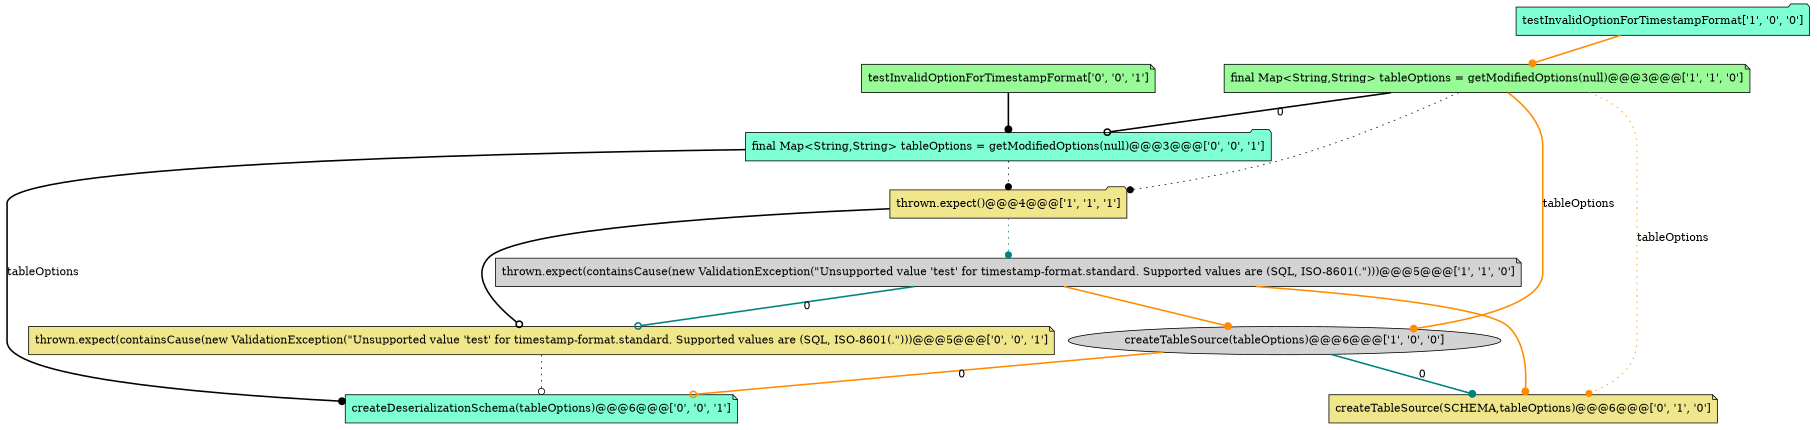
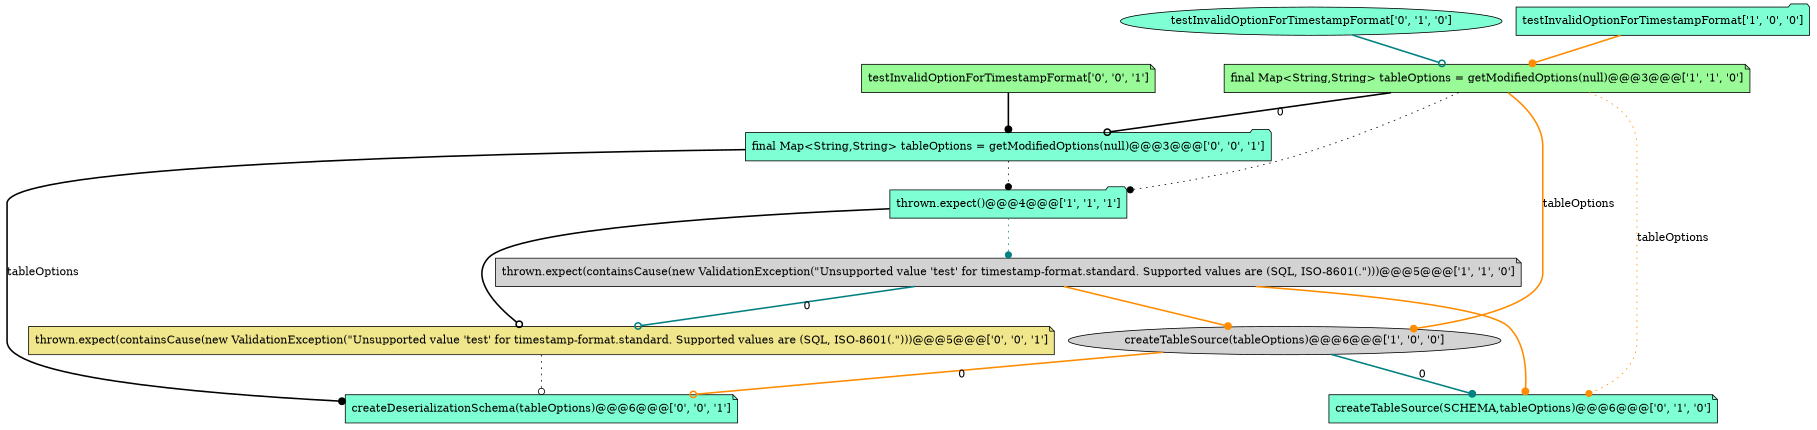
node "testInvalidOptionForTimestampFormat['0', '1', '0']": added
node "thrown.expect()@@@4@@@['1', '1', '1']": fillcolor khaki -> aquamarine
node "createTableSource(SCHEMA,tableOptions)@@@6@@@['0', '1', '0']": fillcolor khaki -> aquamarine
